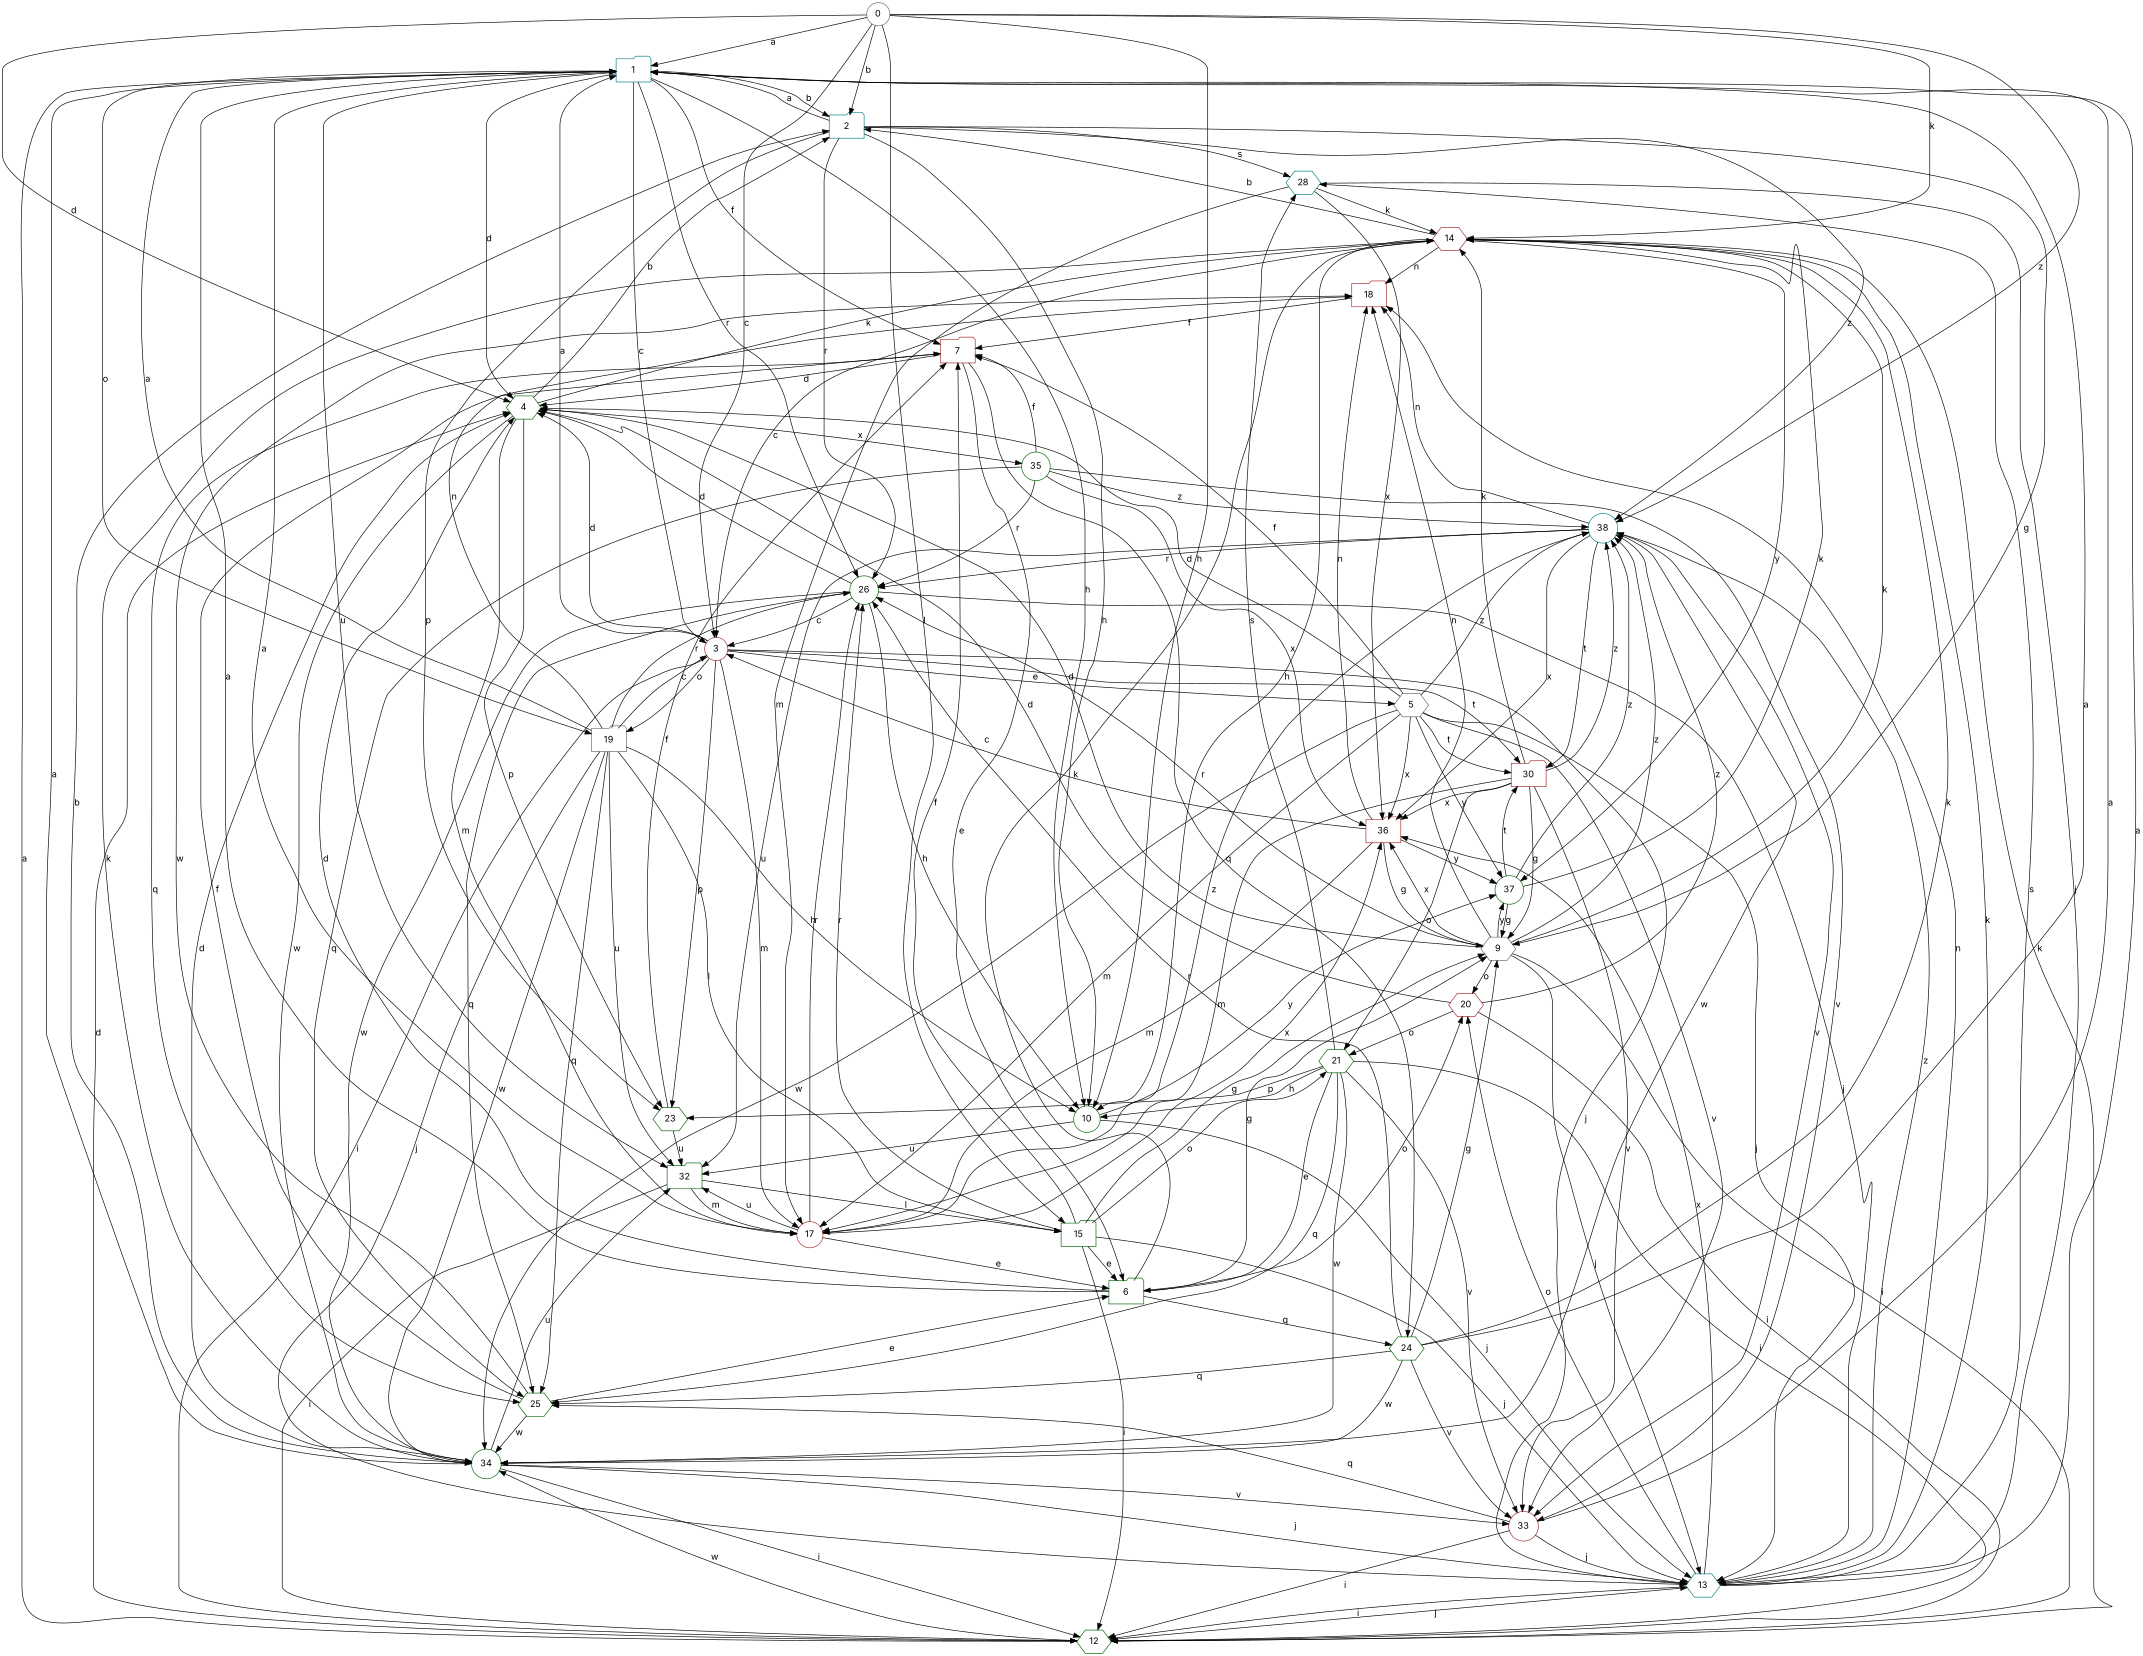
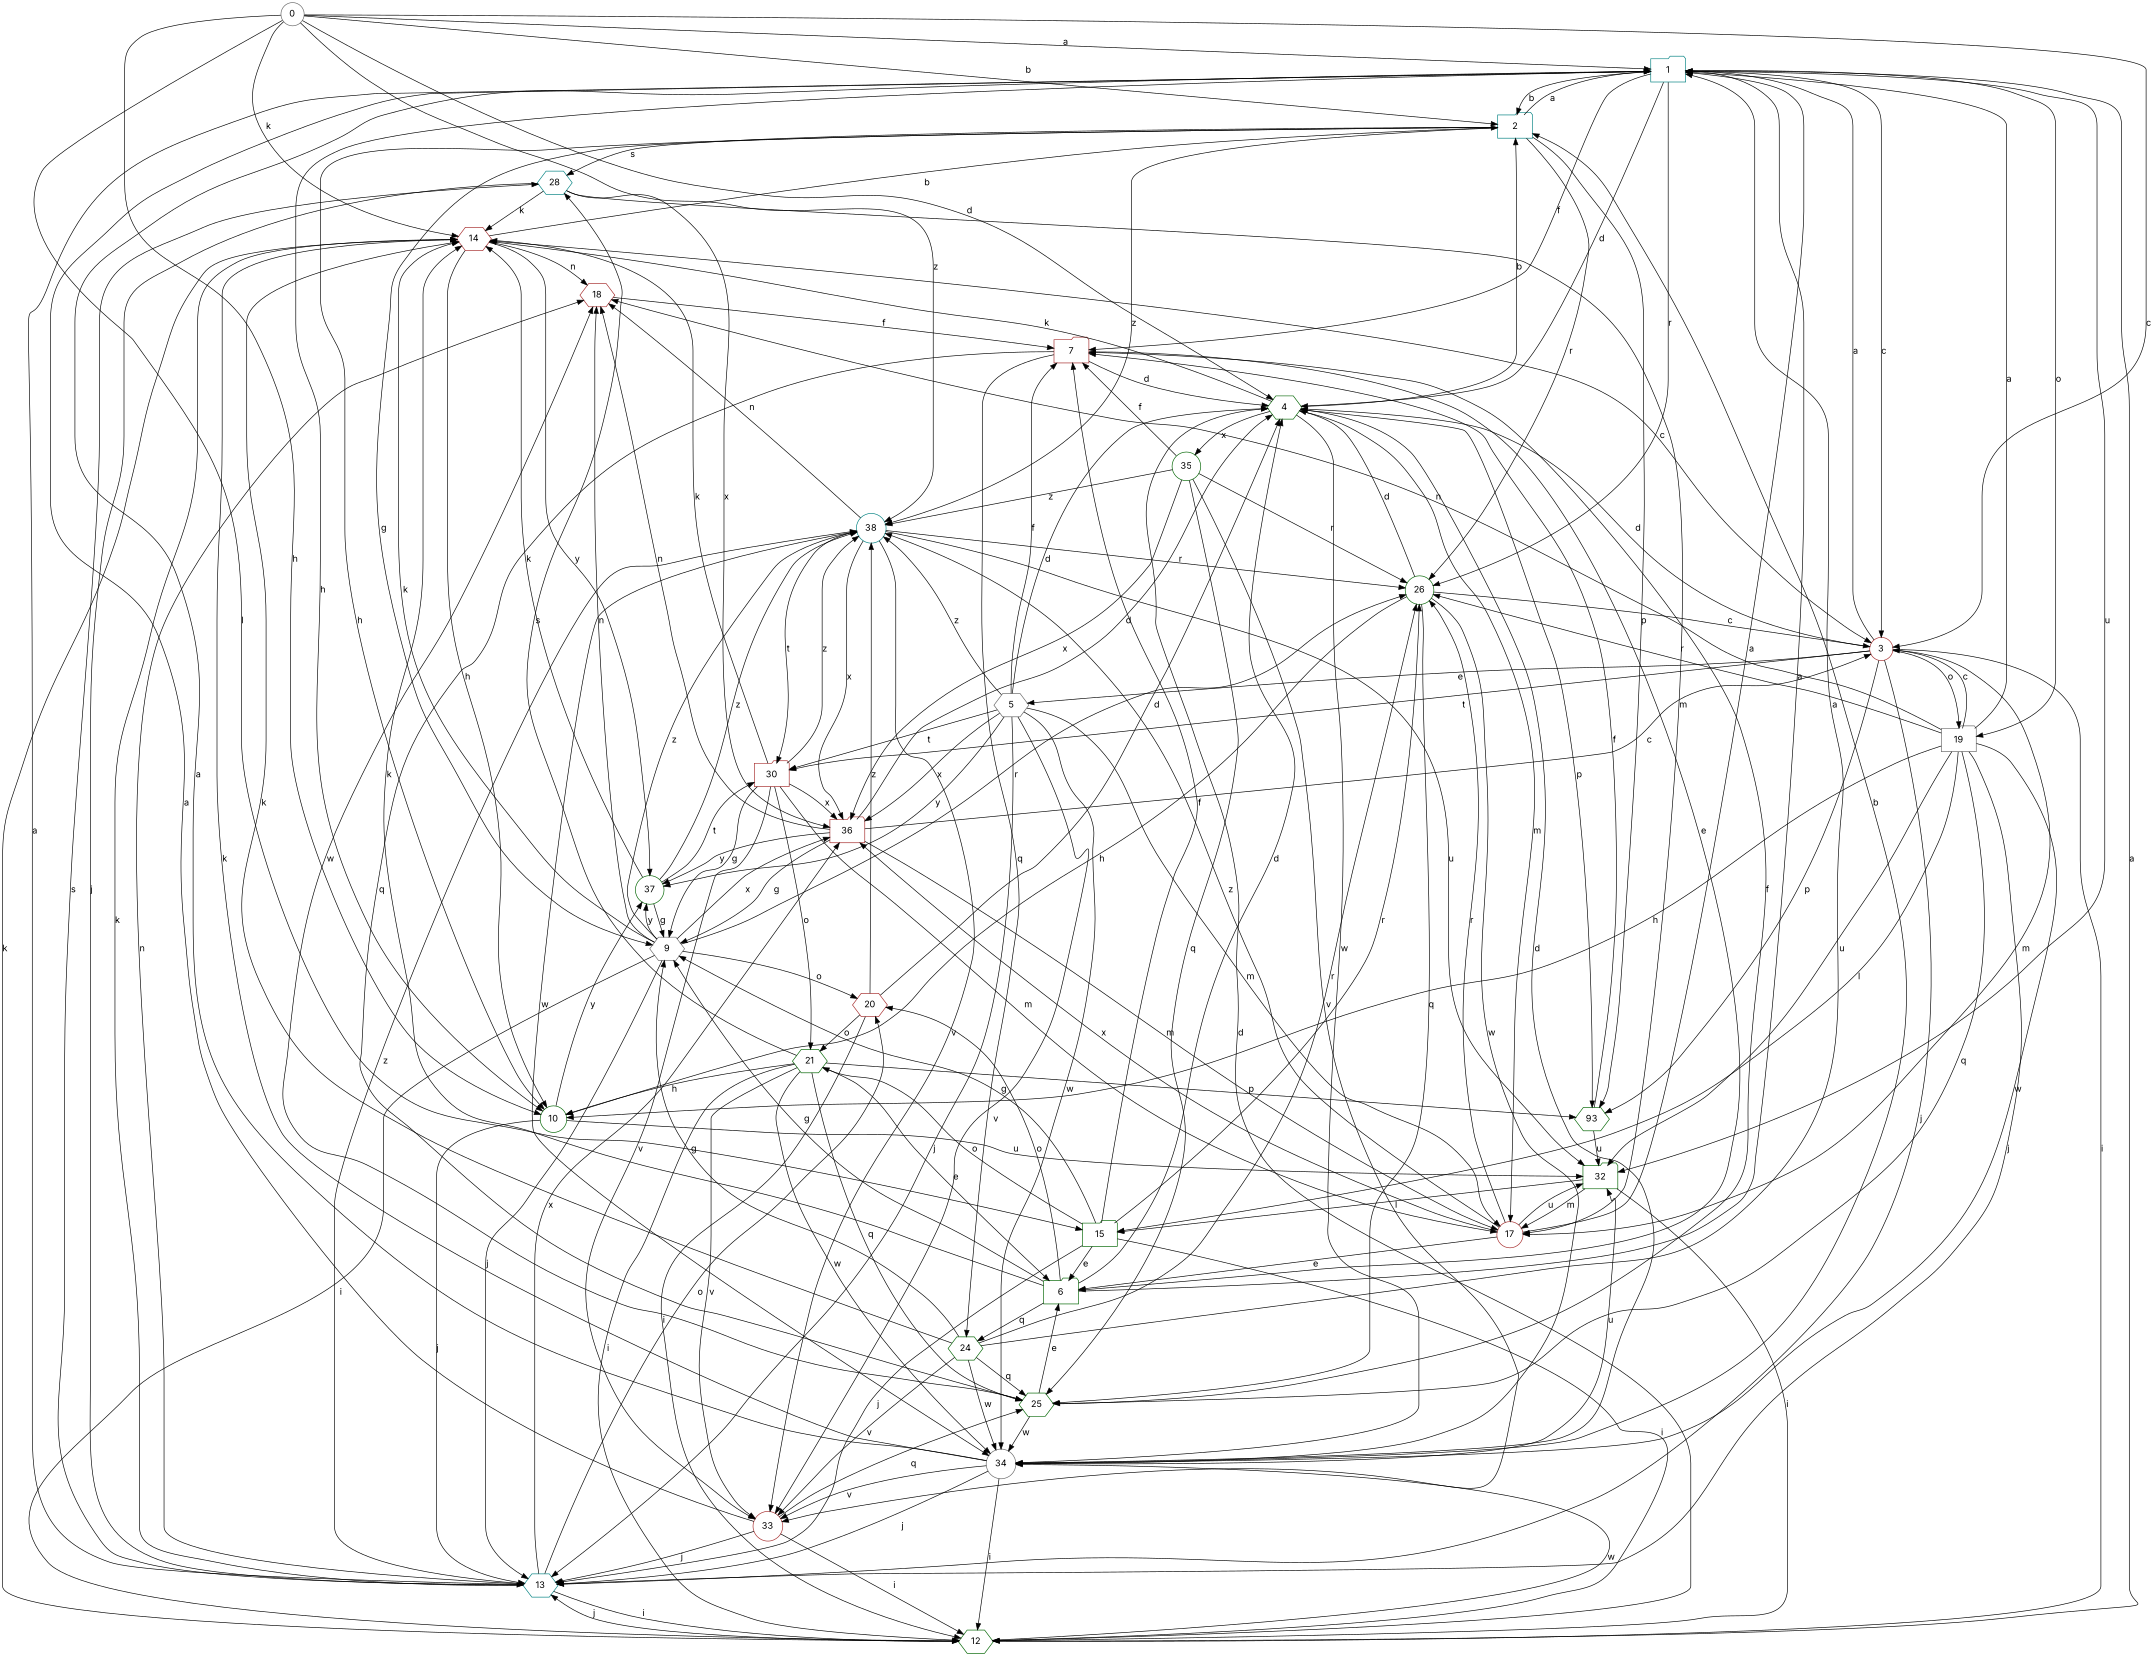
node "18": shape folder -> hexagon
edge "9" -> "4": now "36" -> "4"
edge "26" -> "13": removed, label "j"
node "23": label "23" -> "93"
node "34": color darkgreen -> gray40
